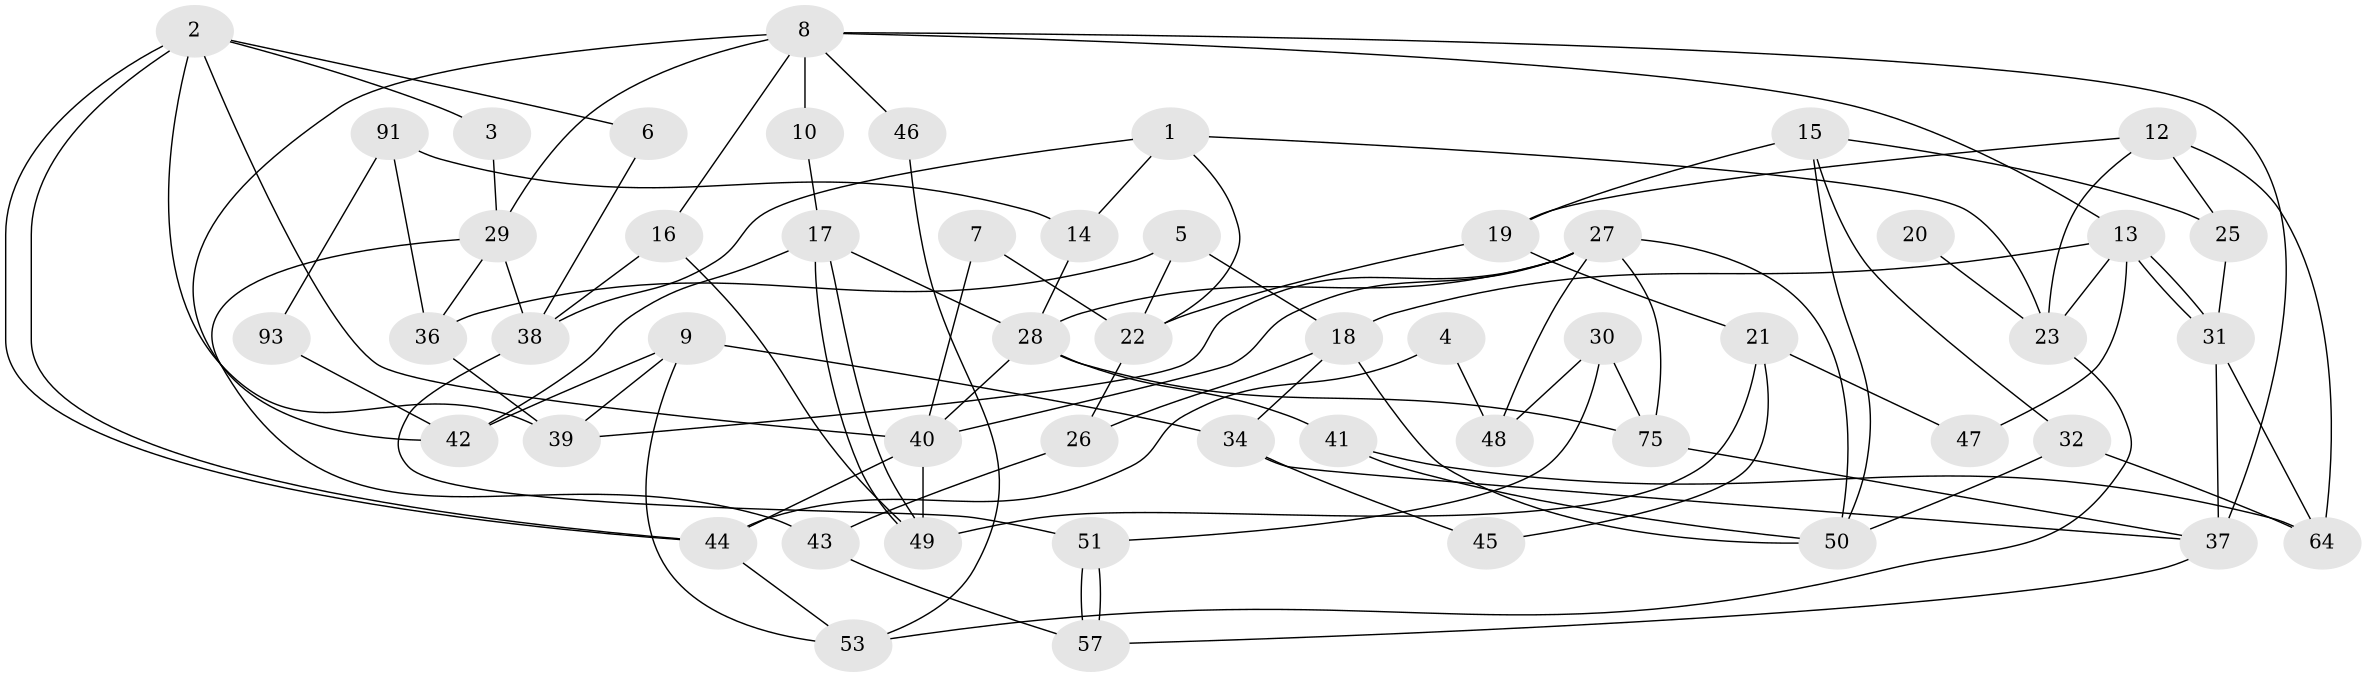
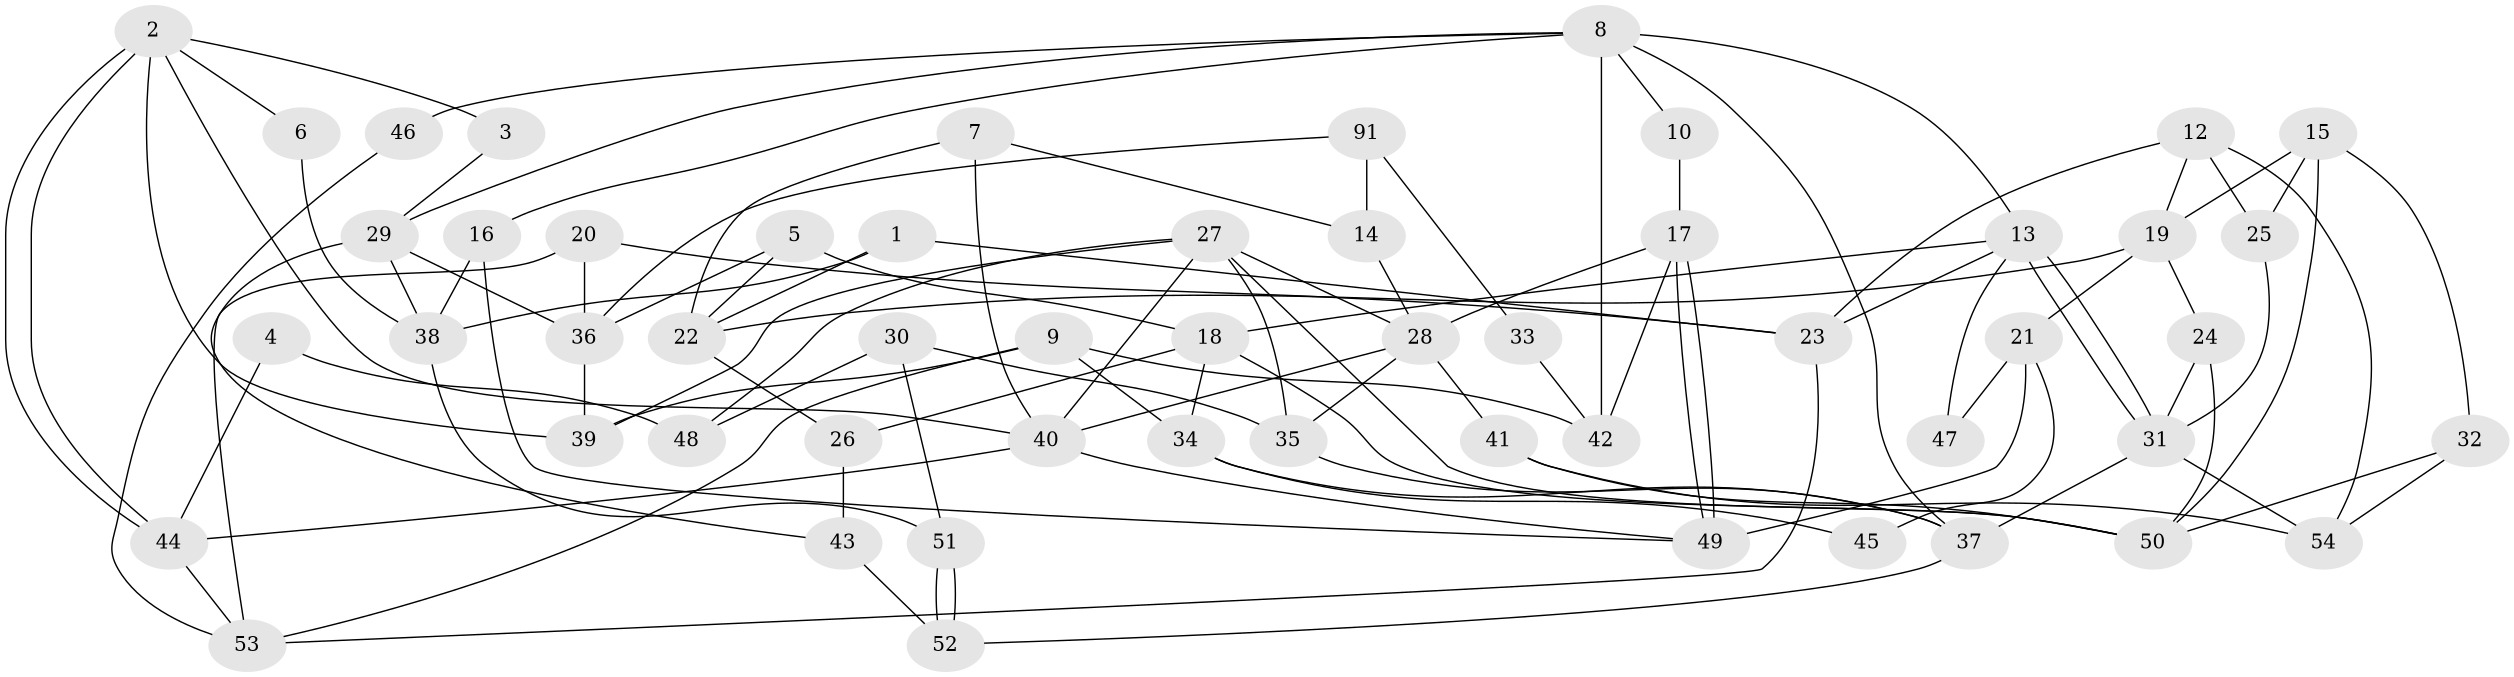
edge "1" -- "14": now "7" -- "14"
edge "20" -- "36": added
edge "20" -- "53": added
node "93": label "93" -> "33"
node "24": added
node "75": label "75" -> "35"
node "64": label "64" -> "54"
node "57": label "57" -> "52"
